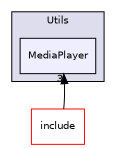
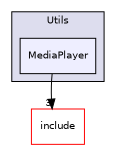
edge "include" -> "MediaPlayer": reversed
